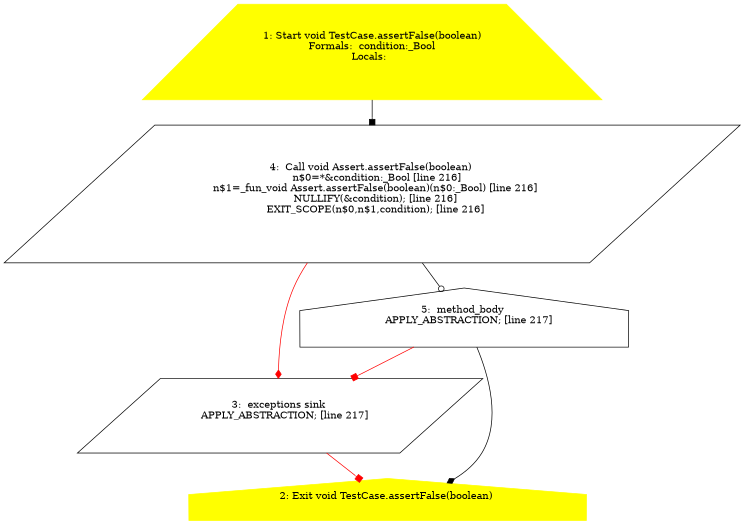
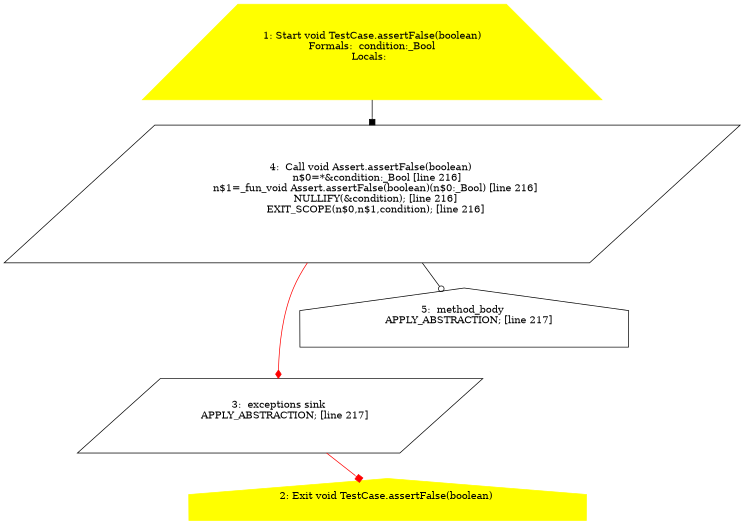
edge "5:  method_body APPLY_ABSTRACTION; [line 217]" -> "3:  exceptions sink APPLY_ABSTRACTION; [line 217]": removed
edge "5:  method_body APPLY_ABSTRACTION; [line 217]" -> "2: Exit void TestCase.assertFalse(boolean)": removed
